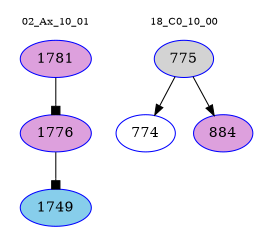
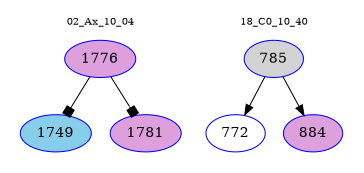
cluster "02_Ax_10_01": label "02_Ax_10_01" -> "02_Ax_10_04"
cluster "18_C0_10_00": label "18_C0_10_00" -> "18_C0_10_40"
node "775": label "775" -> "785"
edge "1781" -> "1776": reversed
node "774": label "774" -> "772"
